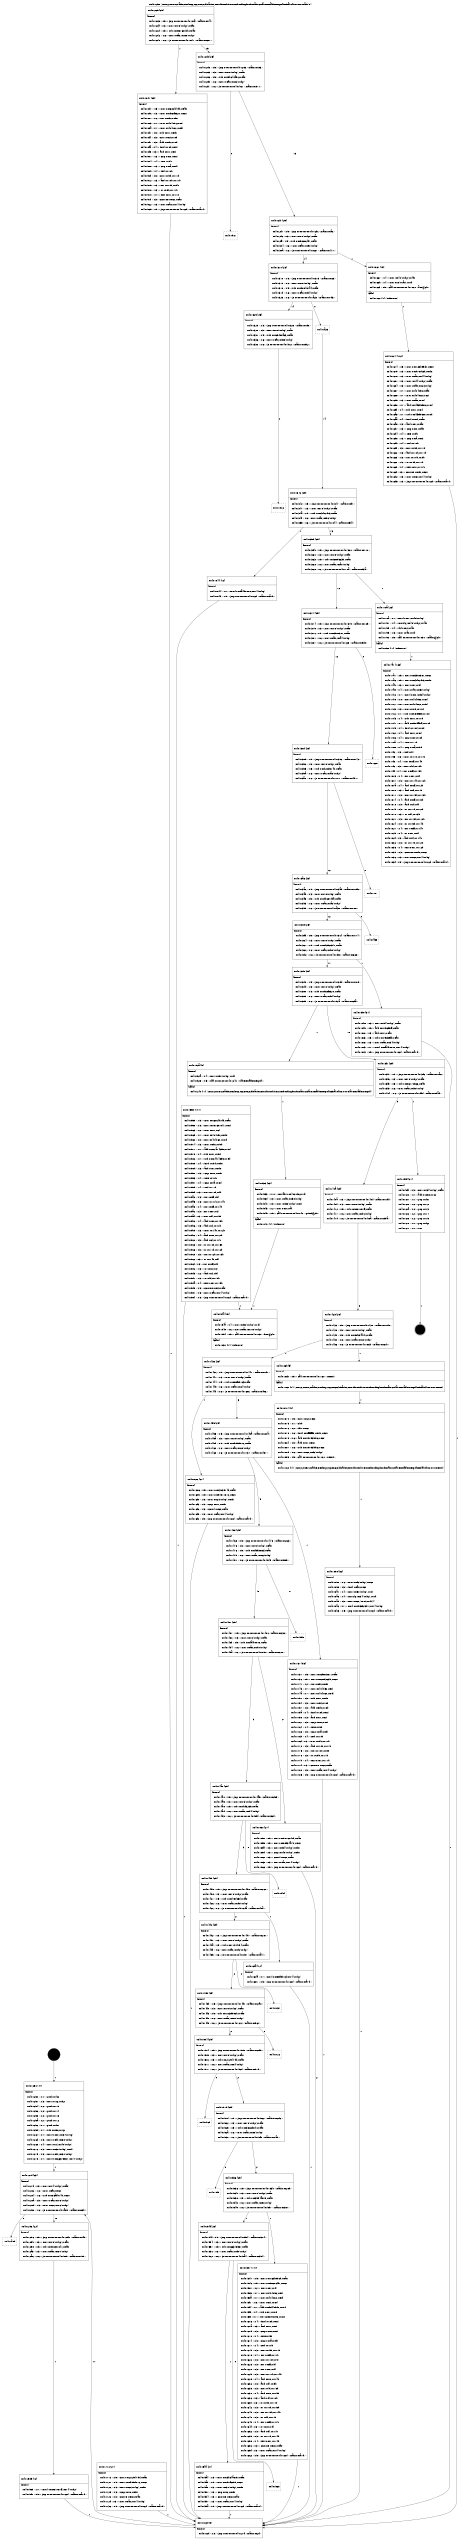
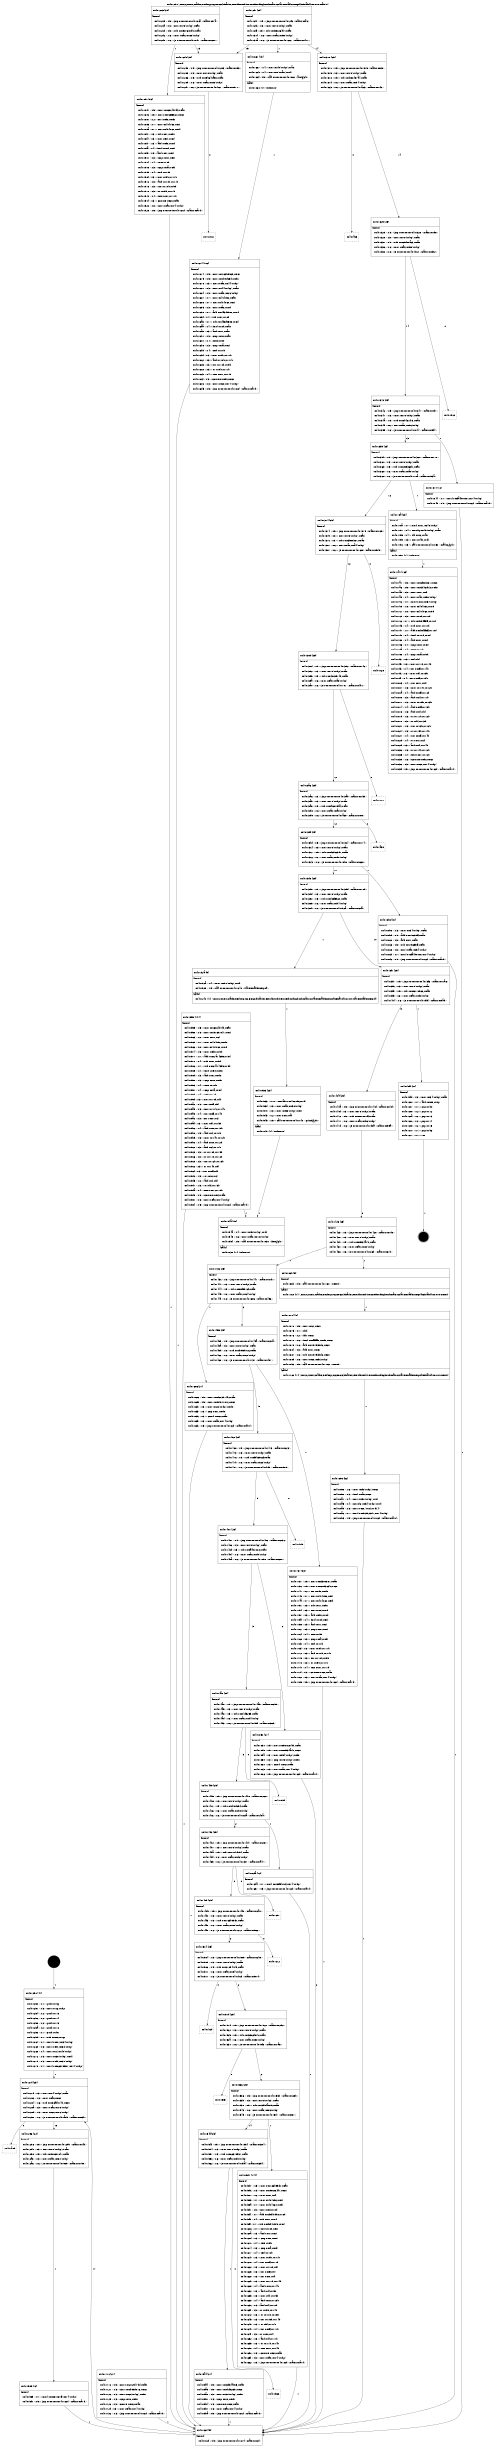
edge "0x4012de [25]" -> "0x4012f7 [25]": reversed
edge "0x401a23" -> "0x401342 [25]": now "0x401329 [25]" -> "0x401342 [25]"
edge "0x401536 [25]" -> "0x40154f [25]": label " 1" -> " 14"
